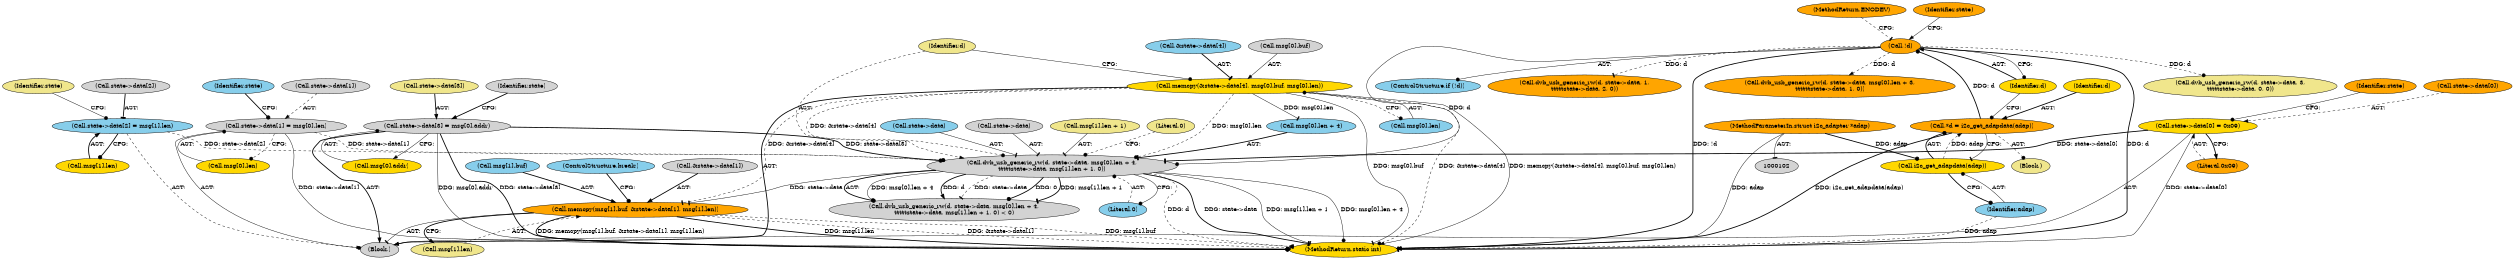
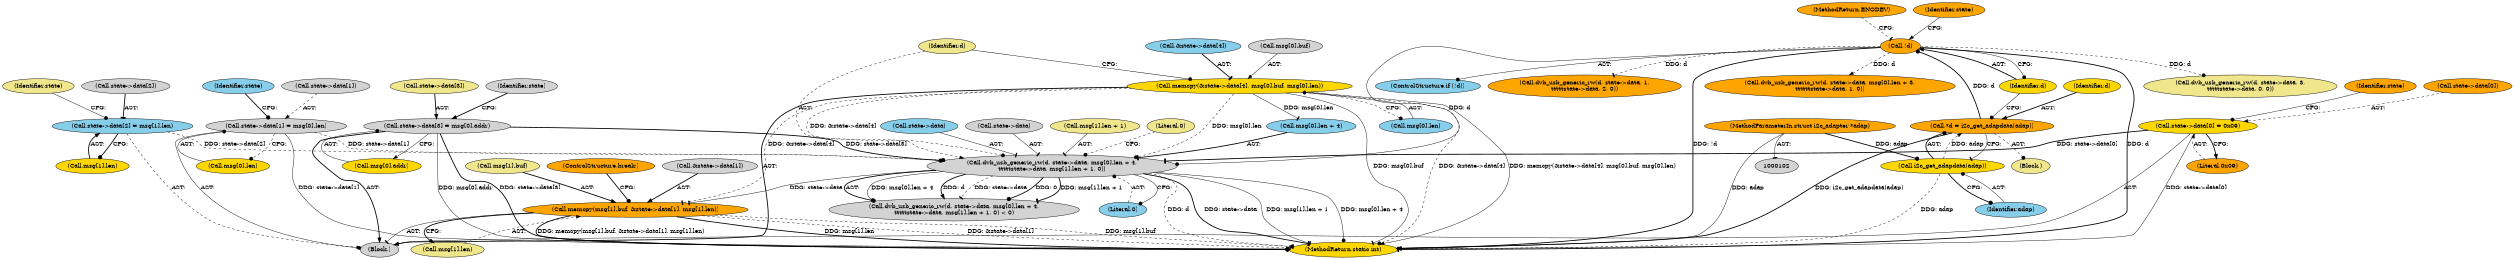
node "(Call,msg[1].buf)": fillcolor skyblue -> khaki
node "(ControlStructure,break;)": fillcolor skyblue -> orange
edge "(Identifier,adap)" -> "(MethodReturn,static int)": now "(Call,i2c_get_adapdata(adap))" -> "(MethodReturn,static int)"
